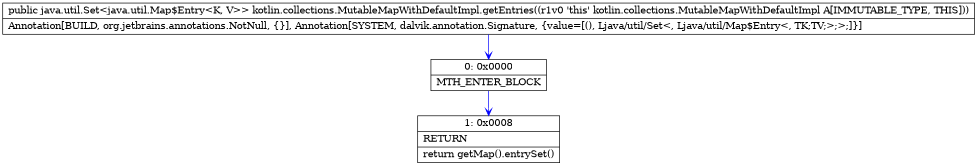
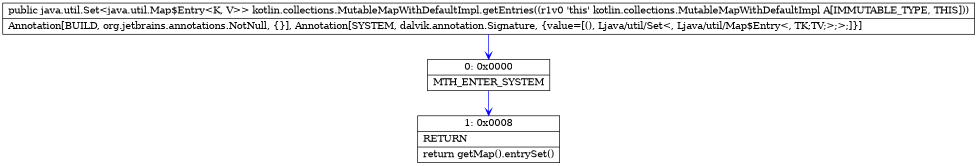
node "0: 0x0000": text "MTH_ENTER_BLOCK" -> "MTH_ENTER_SYSTEM"
